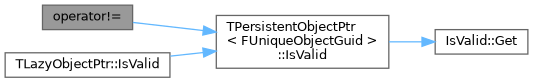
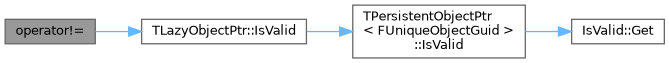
edge "operator!=" -> "TPersistentObjectPtr < FUniqueObjectGuid > ::IsValid": now "operator!=" -> "TLazyObjectPtr::IsValid"
